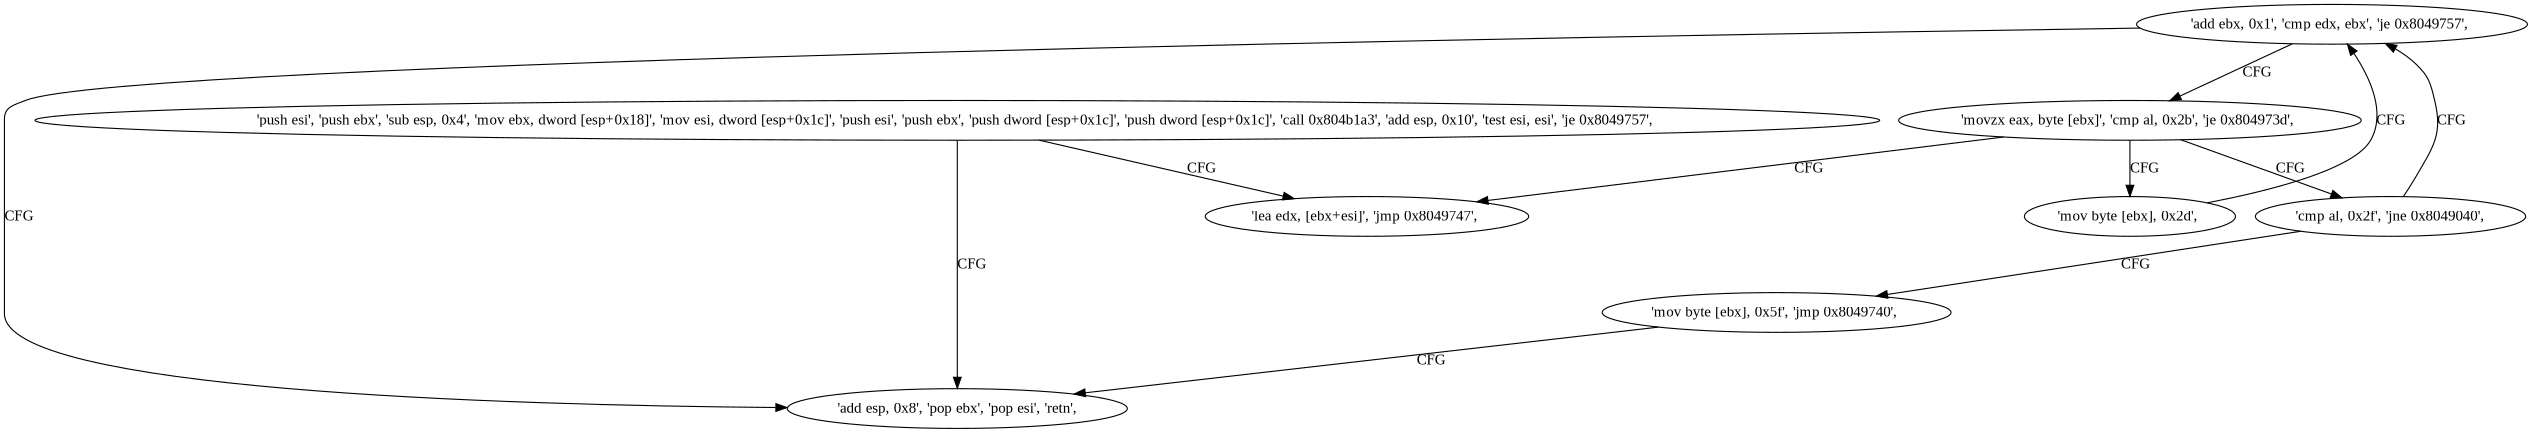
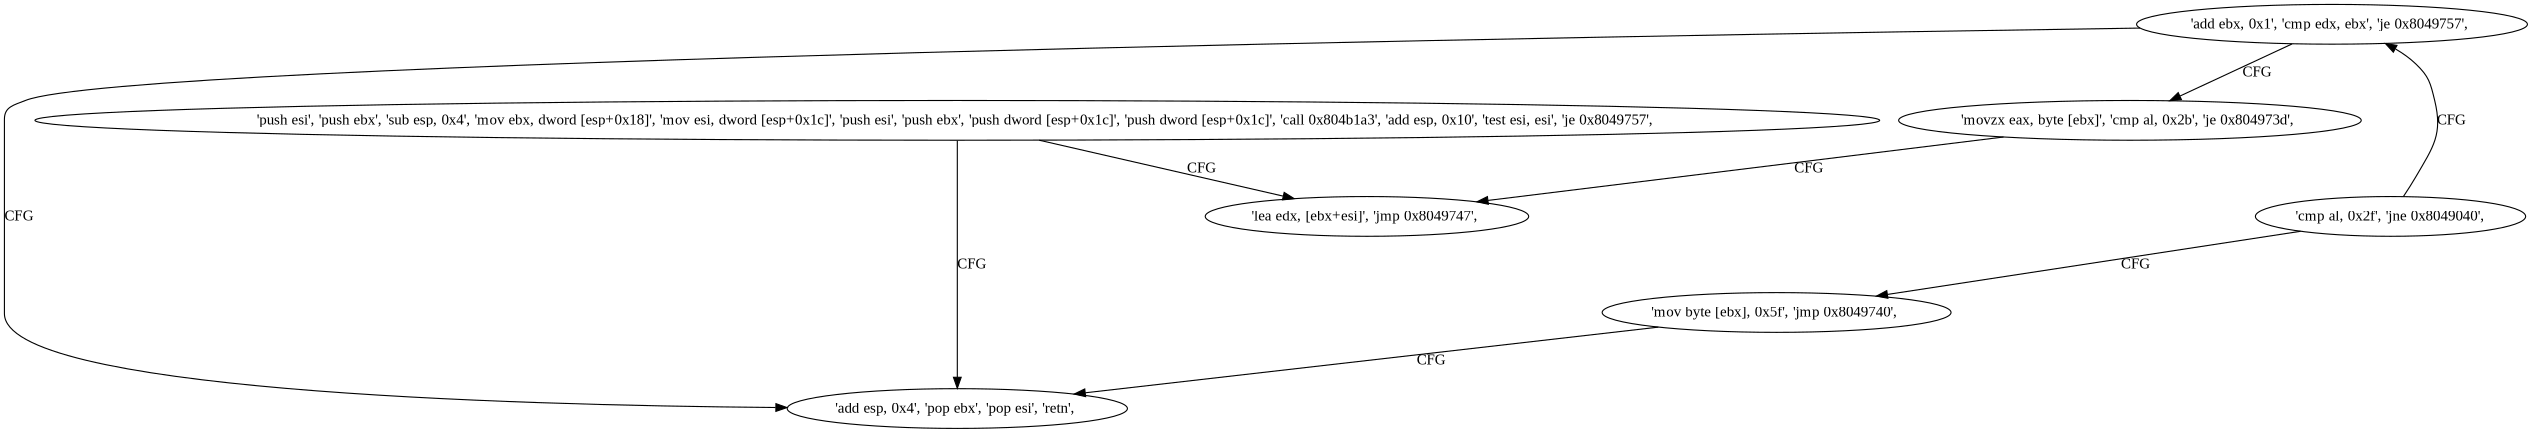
edge "'movzx eax, byte [ebx]', 'cmp al, 0x2b', 'je 0x804973d'," -> "'cmp al, 0x2f', 'jne 0x8049040',": removed, label "CFG"
node "'mov byte [ebx], 0x2d',": removed
node "'add esp, 0x8', 'pop ebx', 'pop esi', 'retn',": label "'add esp, 0x8', 'pop ebx', 'pop esi', 'retn'," -> "'add esp, 0x4', 'pop ebx', 'pop esi', 'retn',"
